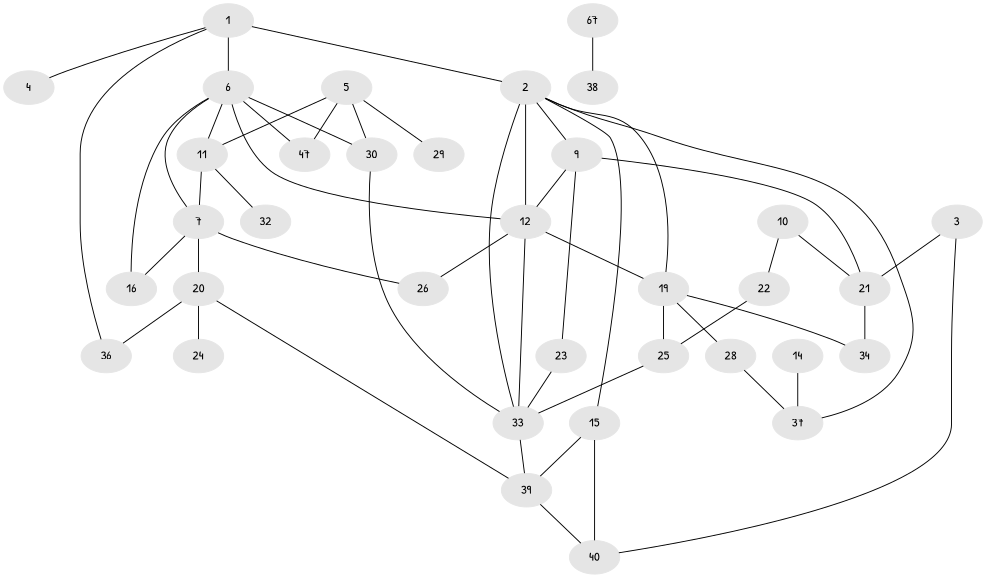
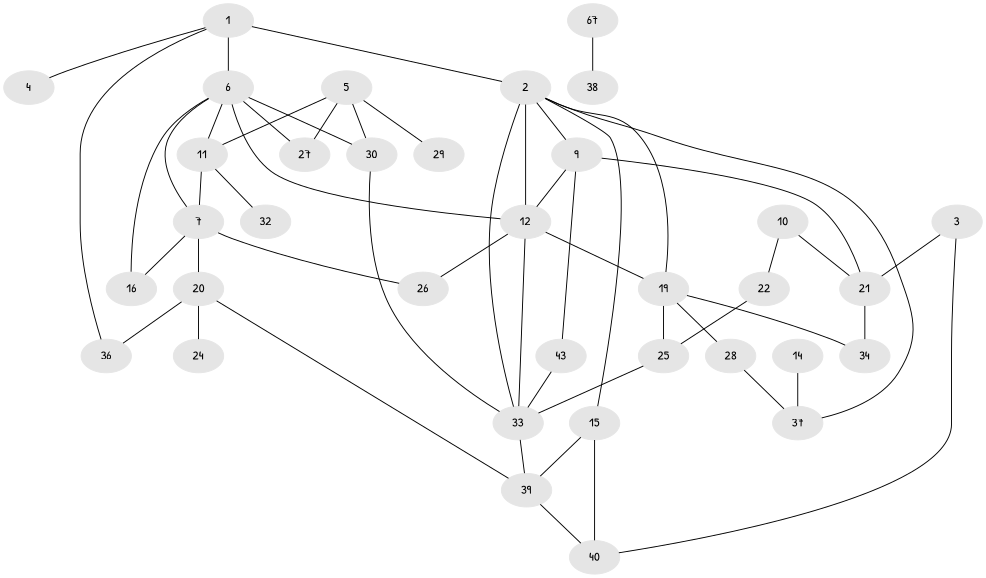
node "47": label "47" -> "27"
node "23": label "23" -> "43"
